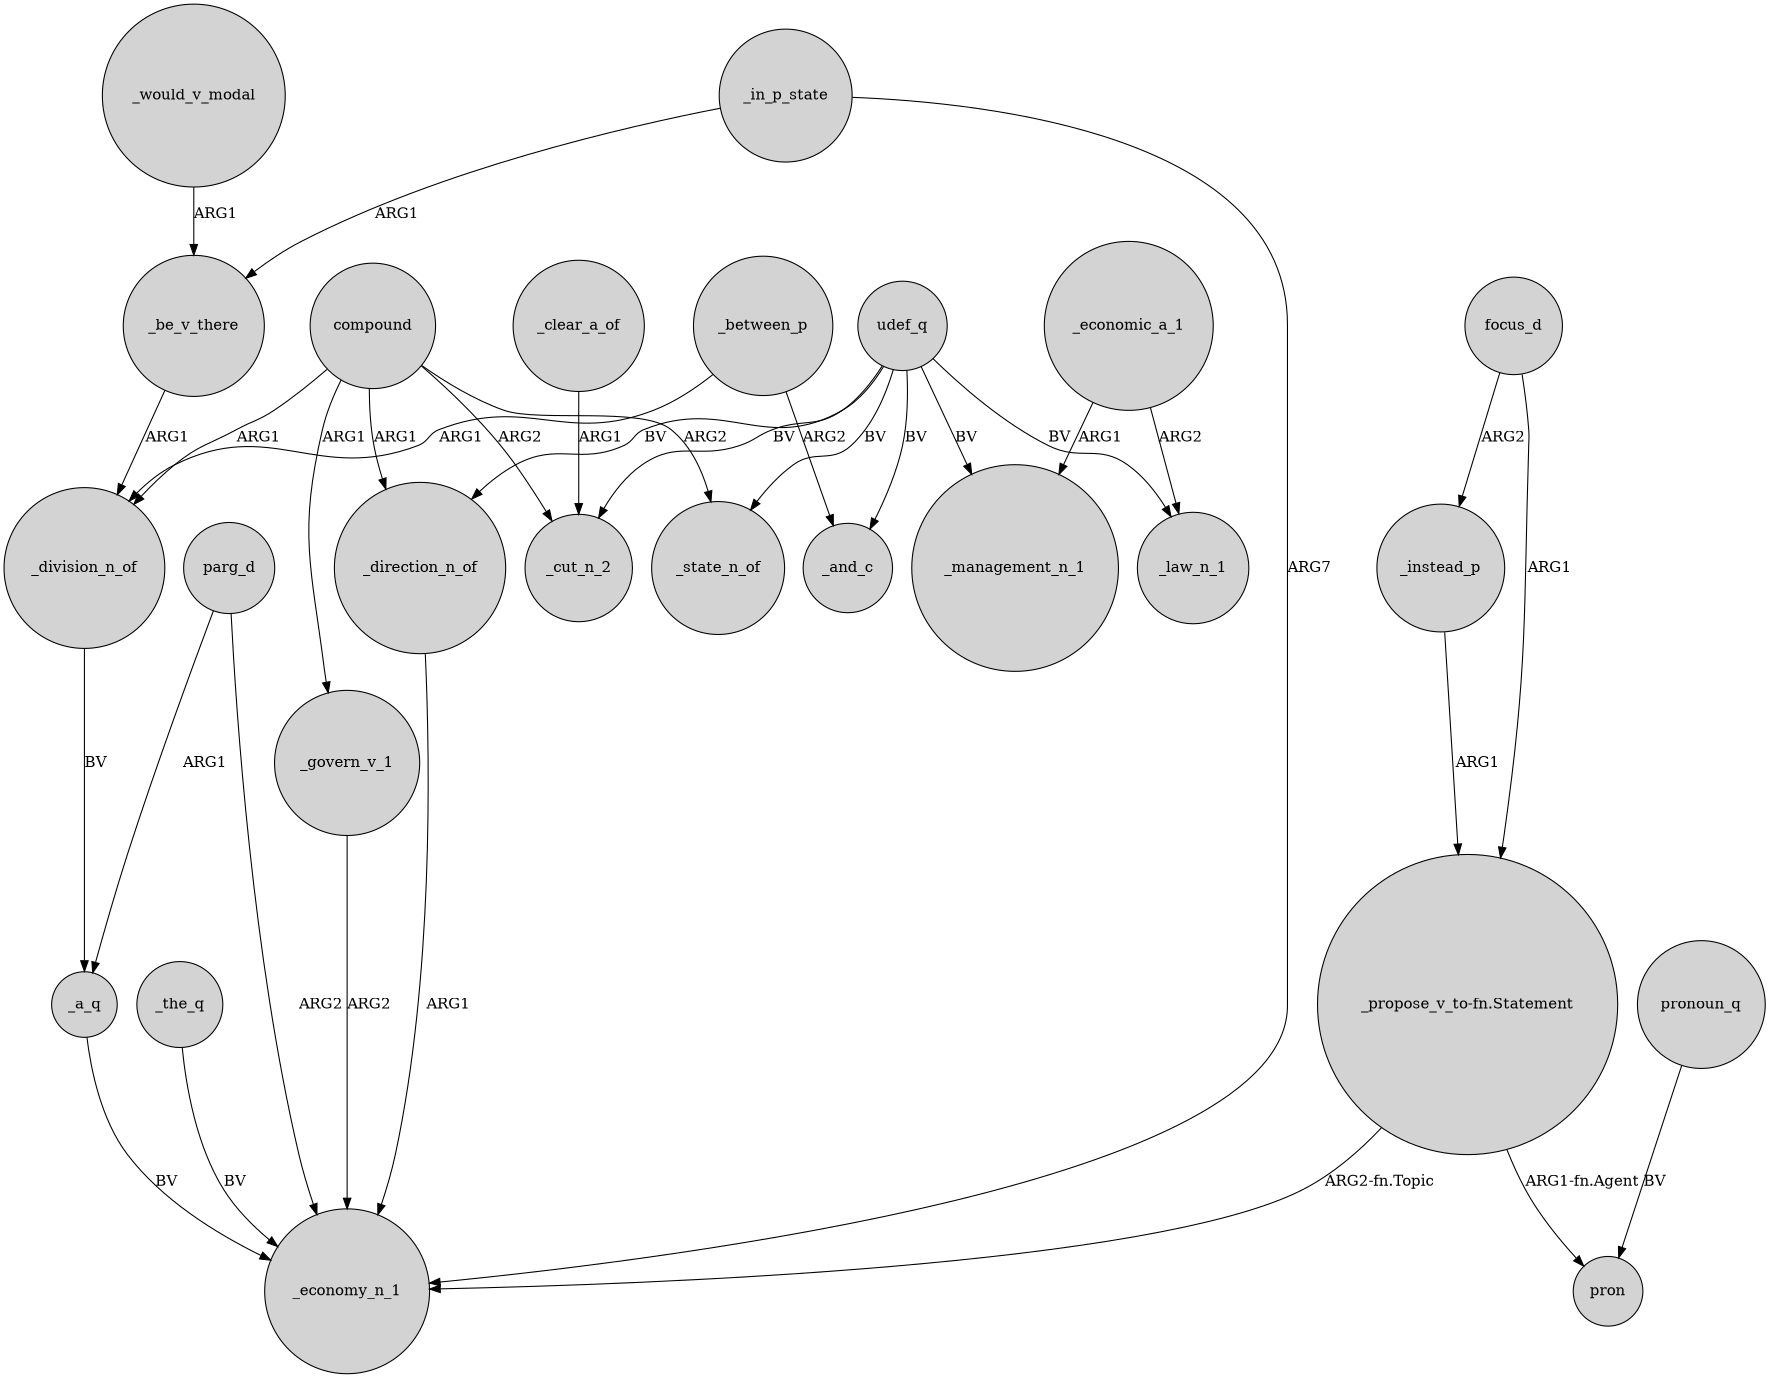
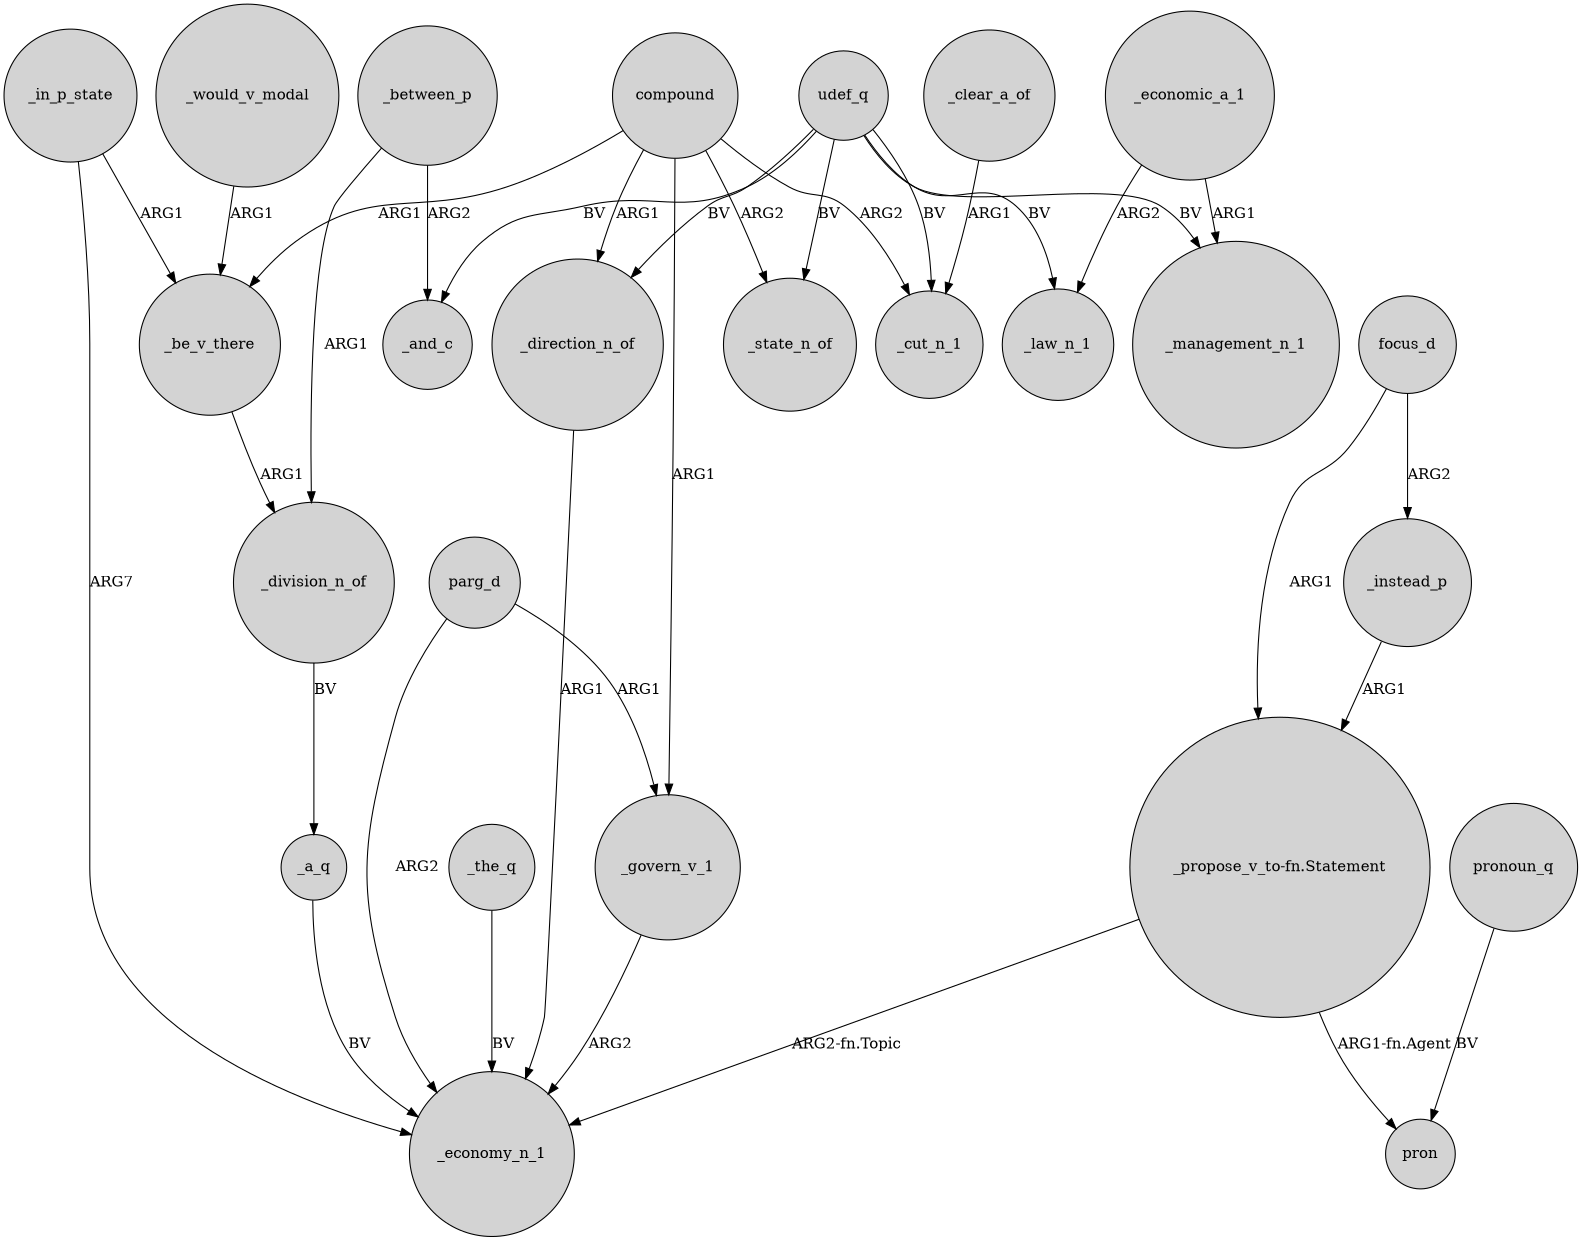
edge "compound" -> "_division_n_of": now "compound" -> "_be_v_there"
node "_cut_n_2": label "_cut_n_2" -> "_cut_n_1"
edge "parg_d" -> "_a_q": now "parg_d" -> "_govern_v_1"
